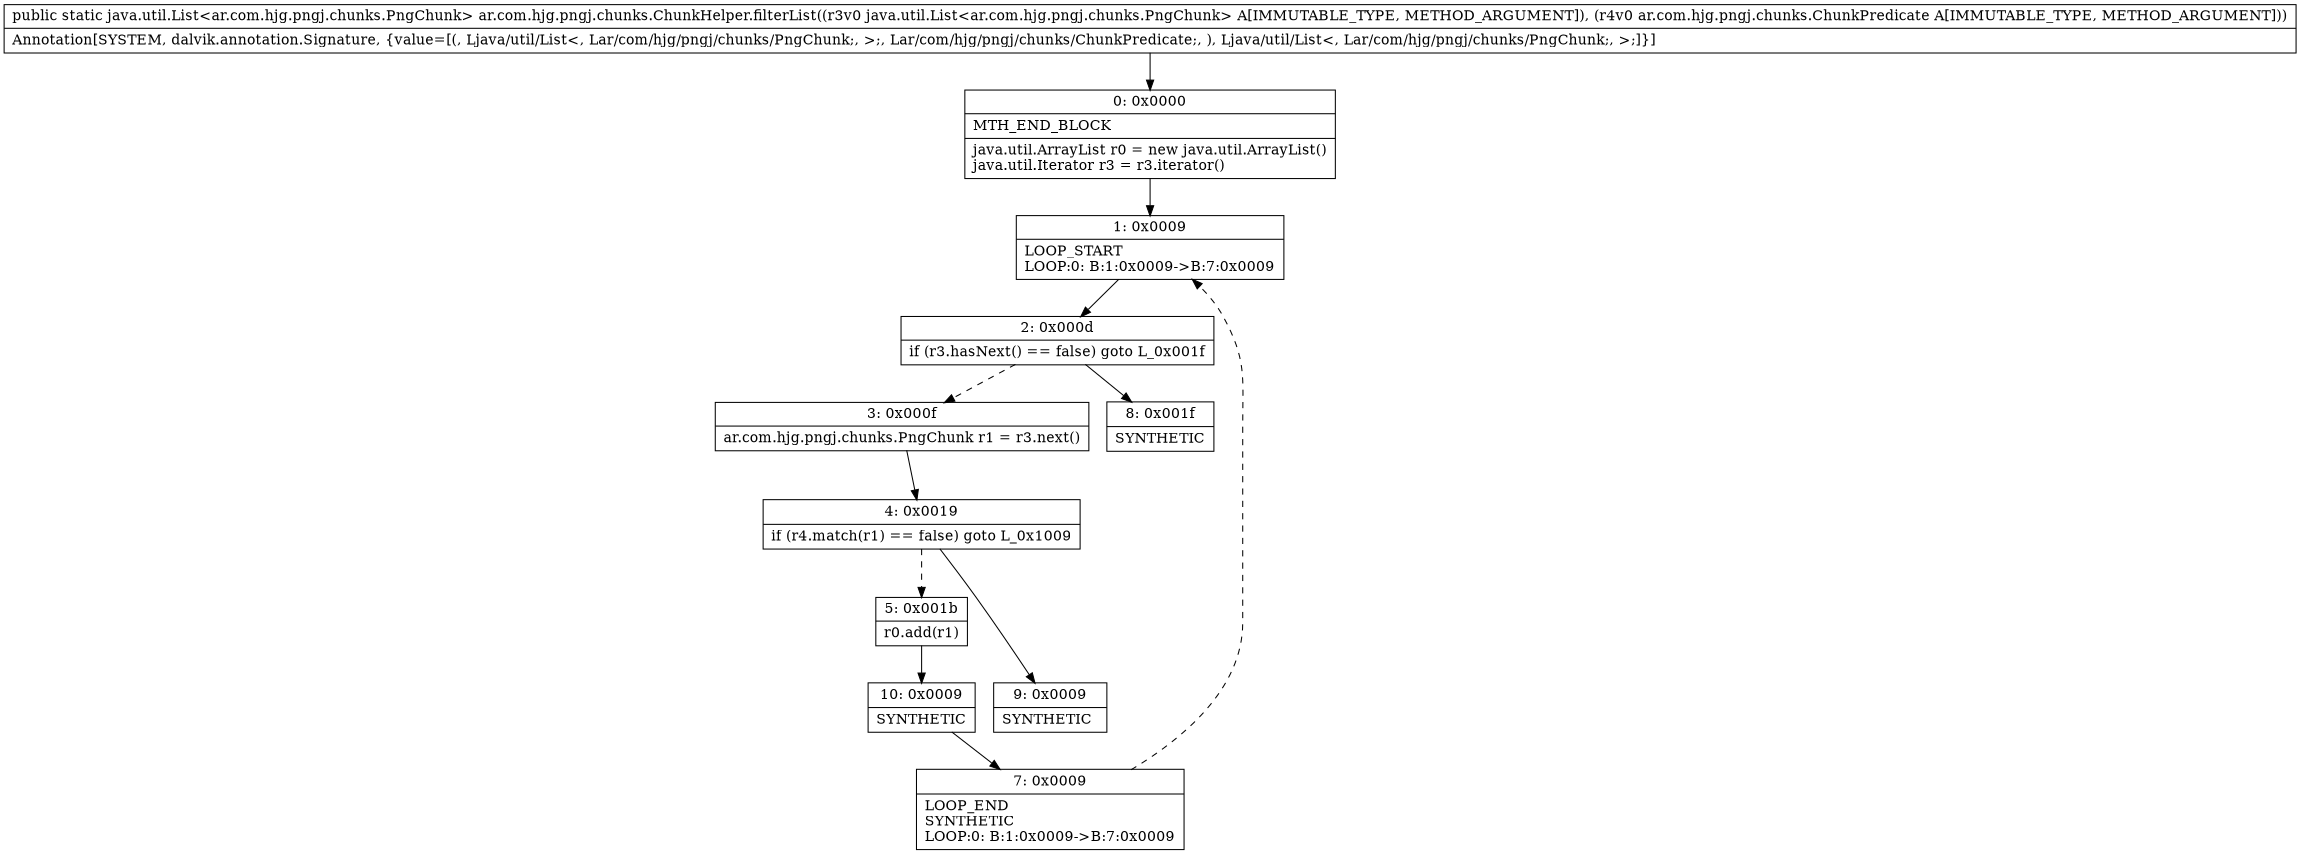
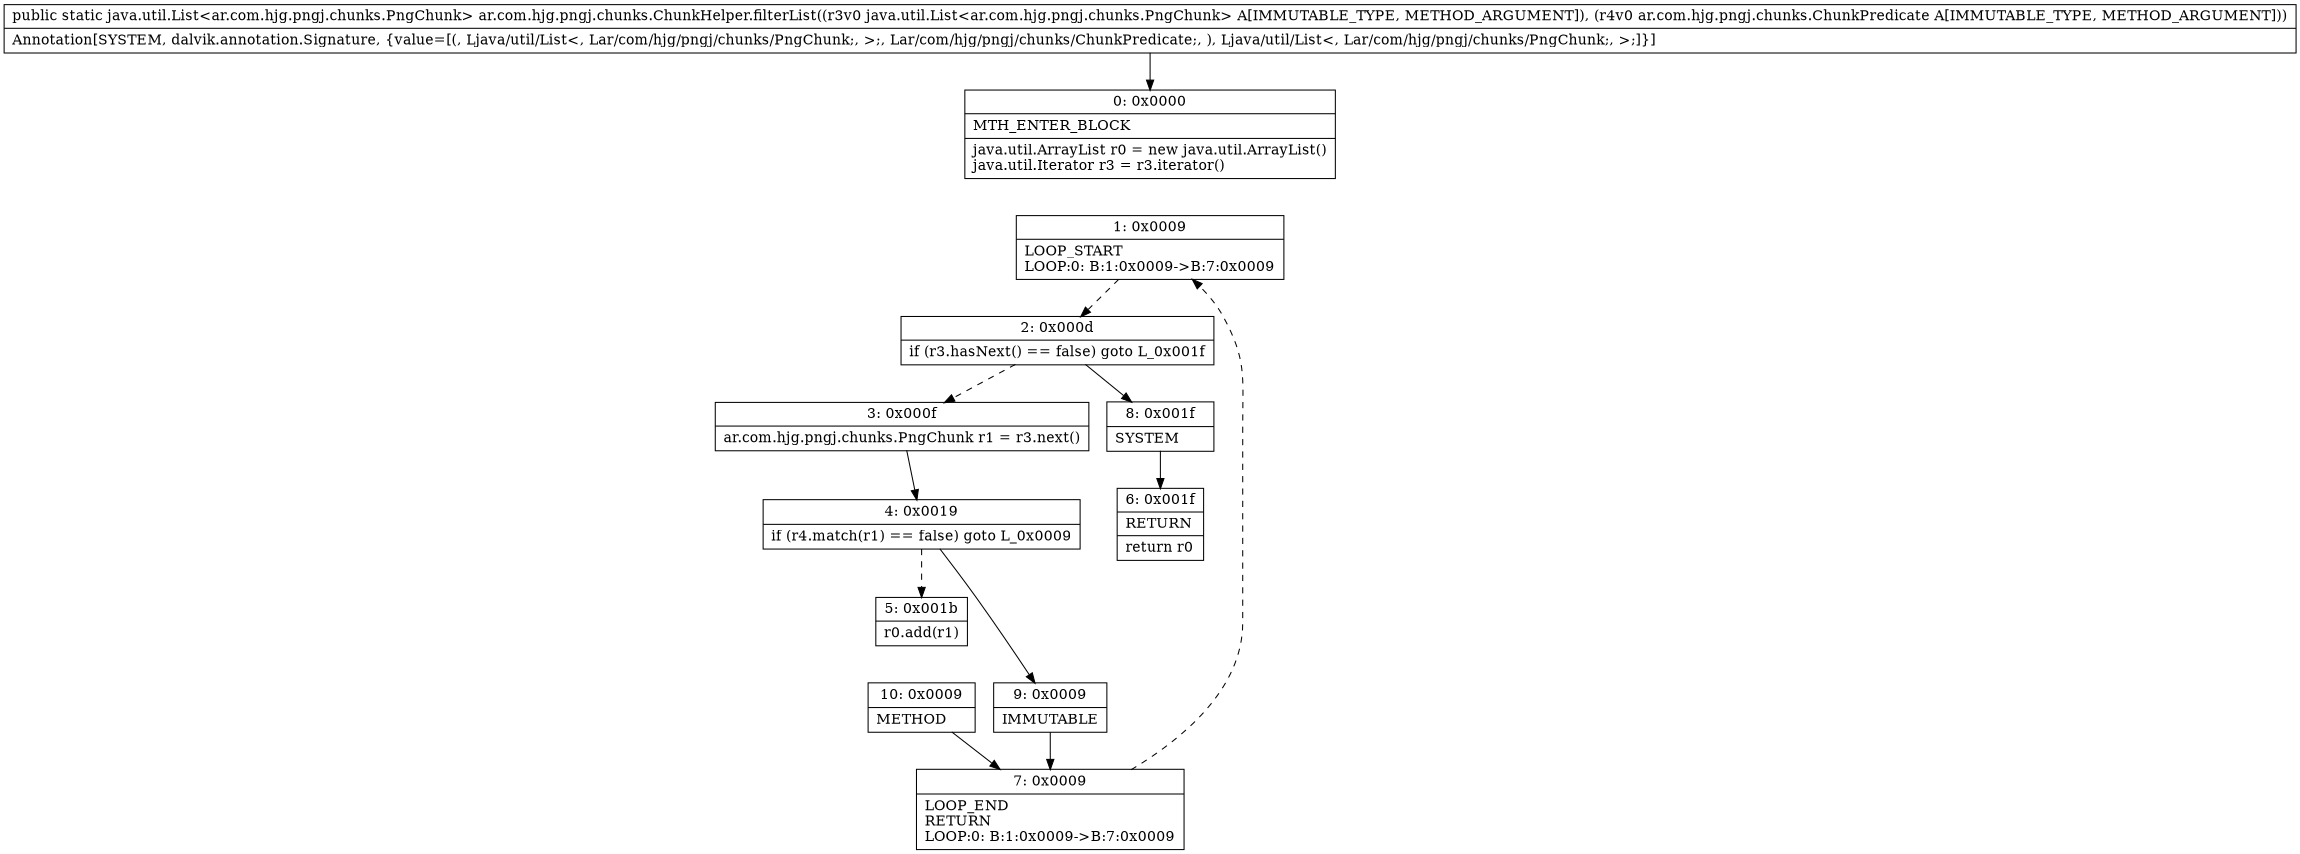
node "0: 0x0000": text "MTH_END_BLOCK" -> "MTH_ENTER_BLOCK"
edge "0: 0x0000" -> "1: 0x0009": removed
edge "1: 0x0009" -> "2: 0x000d": style solid -> dashed
node "8: 0x001f": text "SYNTHETIC" -> "SYSTEM"
node "6: 0x001f": added
node "4: 0x0019": text "if (r4.match(r1) == false) goto L_0x1009" -> "if (r4.match(r1) == false) goto L_0x0009"
edge "5: 0x001b" -> "10: 0x0009": removed
node "10: 0x0009": text "SYNTHETIC" -> "METHOD"
node "9: 0x0009": text "SYNTHETIC" -> "IMMUTABLE"
edge "9: 0x0009" -> "7: 0x0009": added
node "7: 0x0009": text "SYNTHETIC" -> "RETURN"
